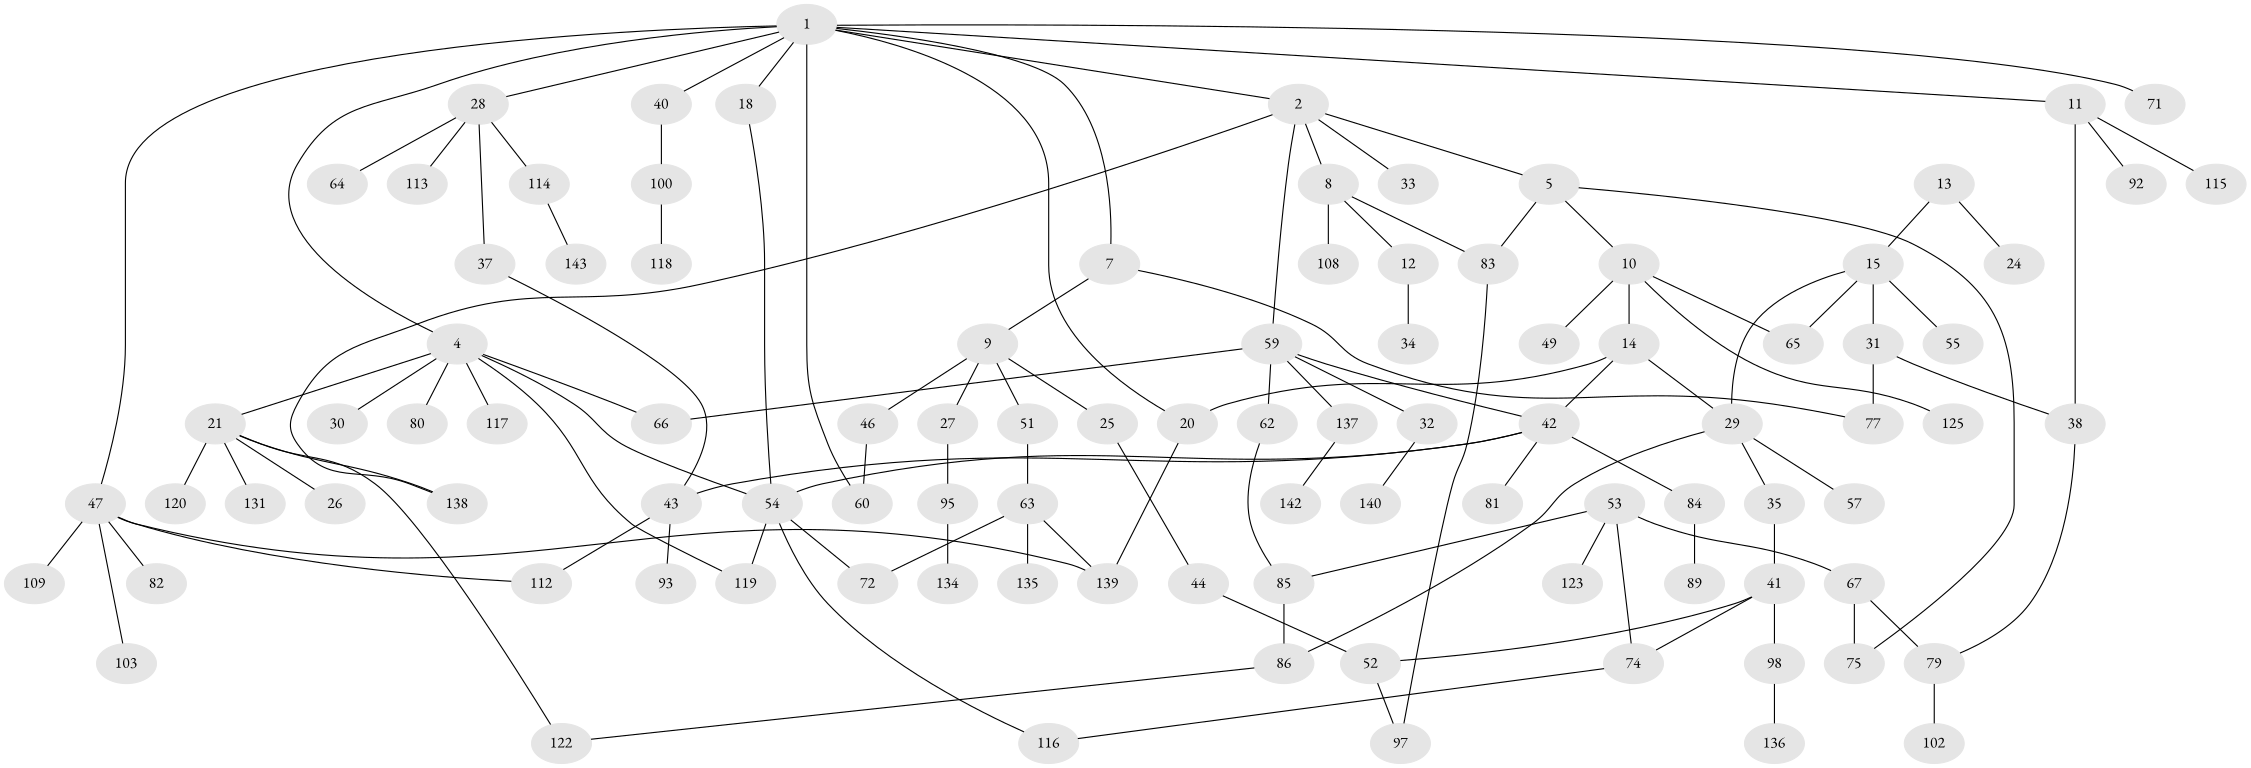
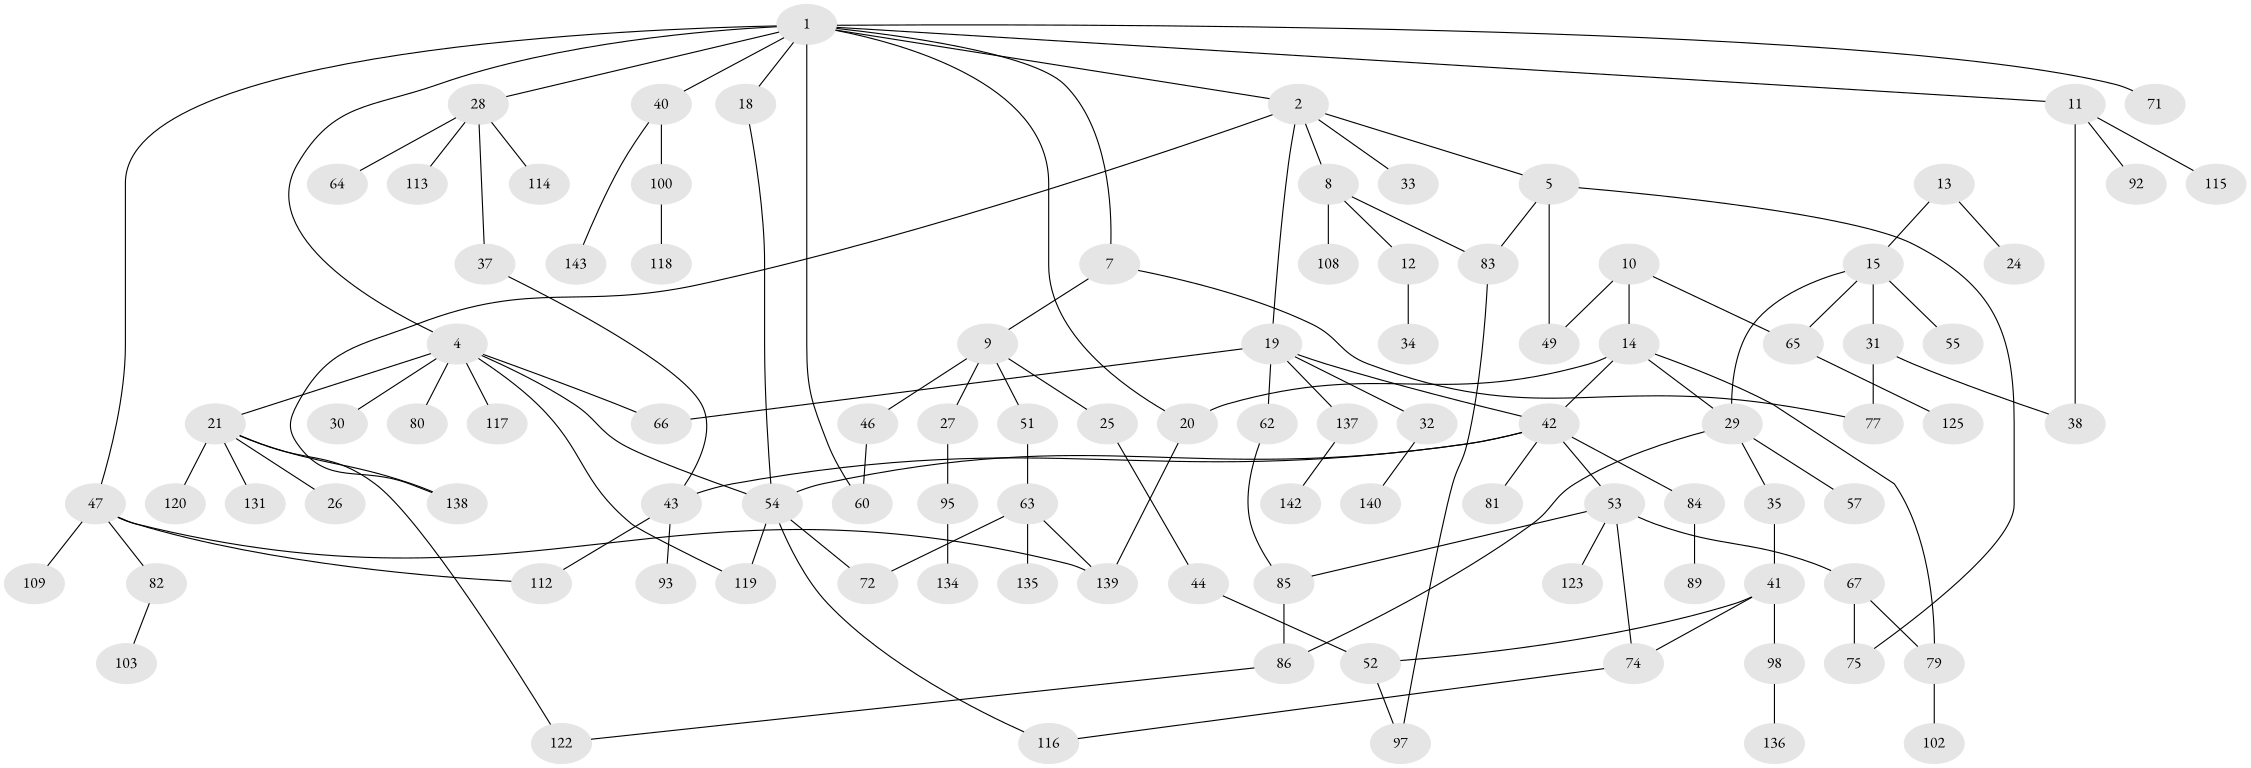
edge "114" -- "143": now "40" -- "143"
edge "5" -- "10": now "5" -- "49"
node "59": label "59" -> "19"
edge "10" -- "125": now "65" -- "125"
edge "42" -- "53": added
edge "38" -- "79": now "14" -- "79"
edge "47" -- "103": now "82" -- "103"
